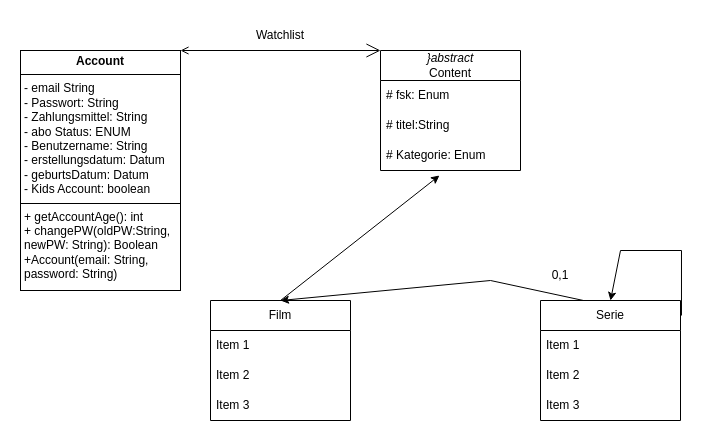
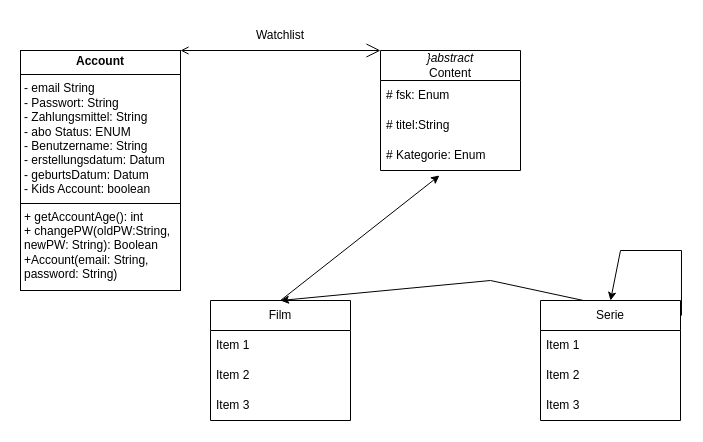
node "0,1": removed
